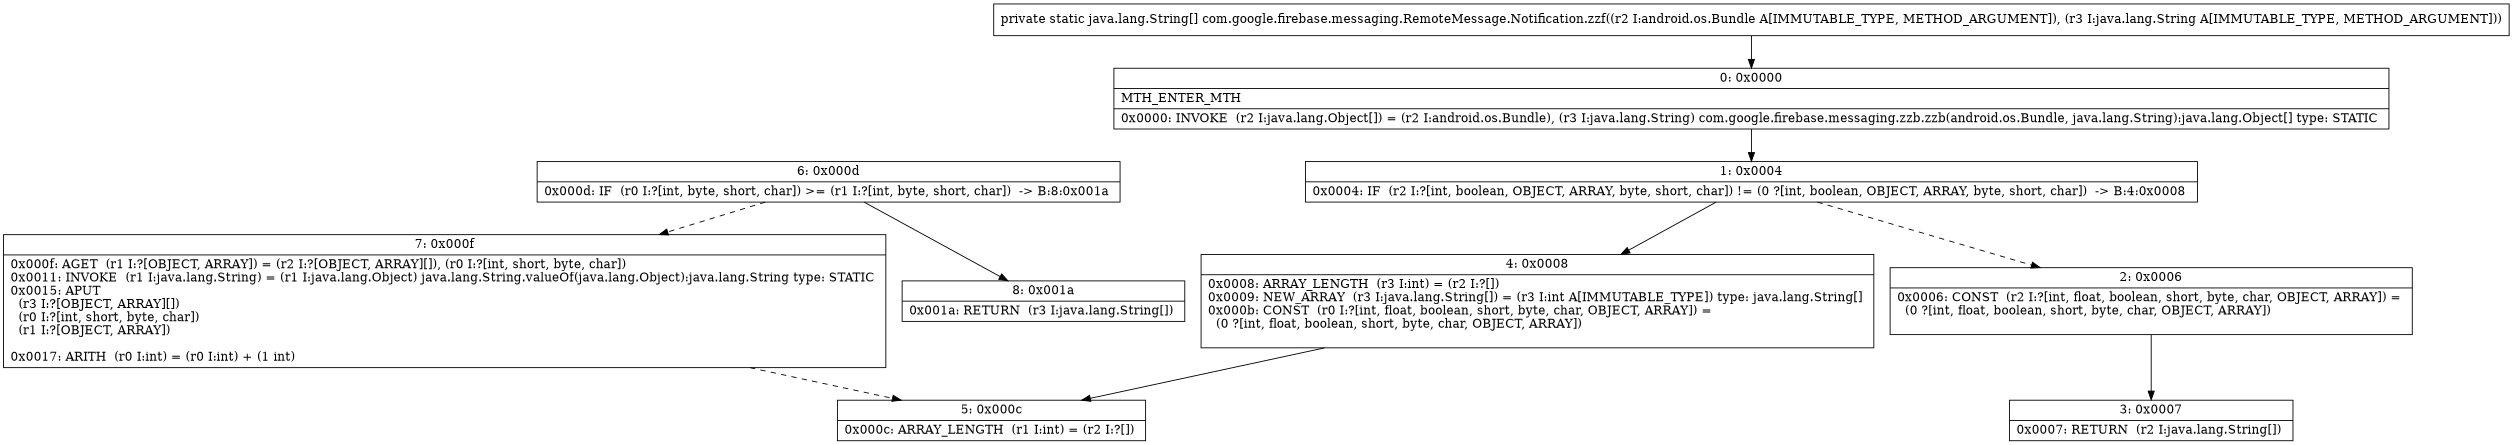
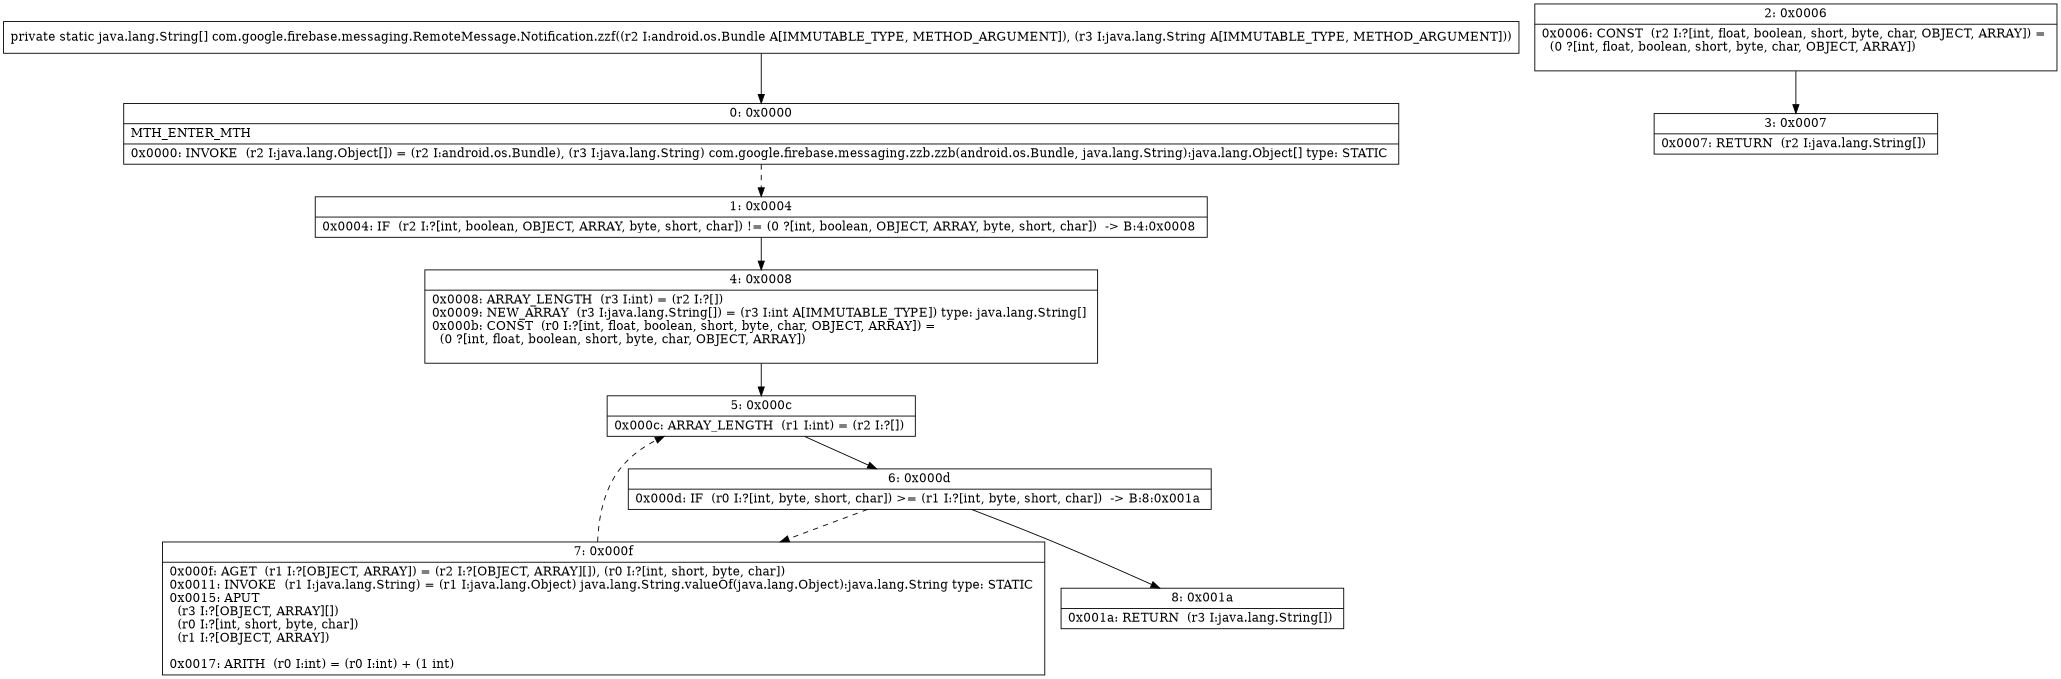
edge "0: 0x0000" -> "1: 0x0004": style solid -> dashed
edge "1: 0x0004" -> "2: 0x0006": removed
edge "5: 0x000c" -> "6: 0x000d": added
